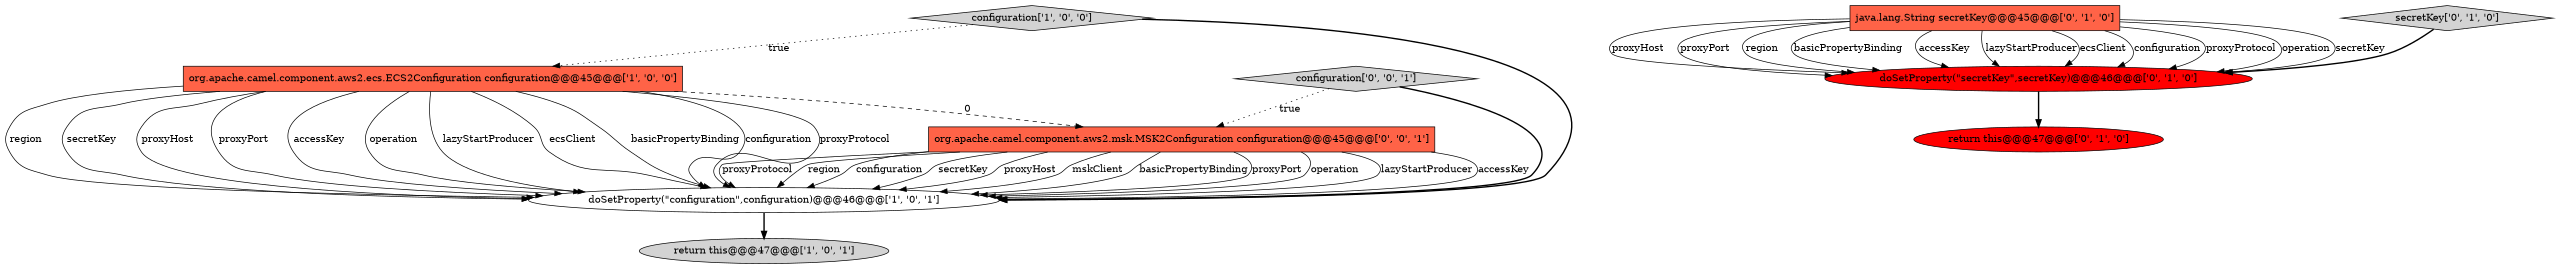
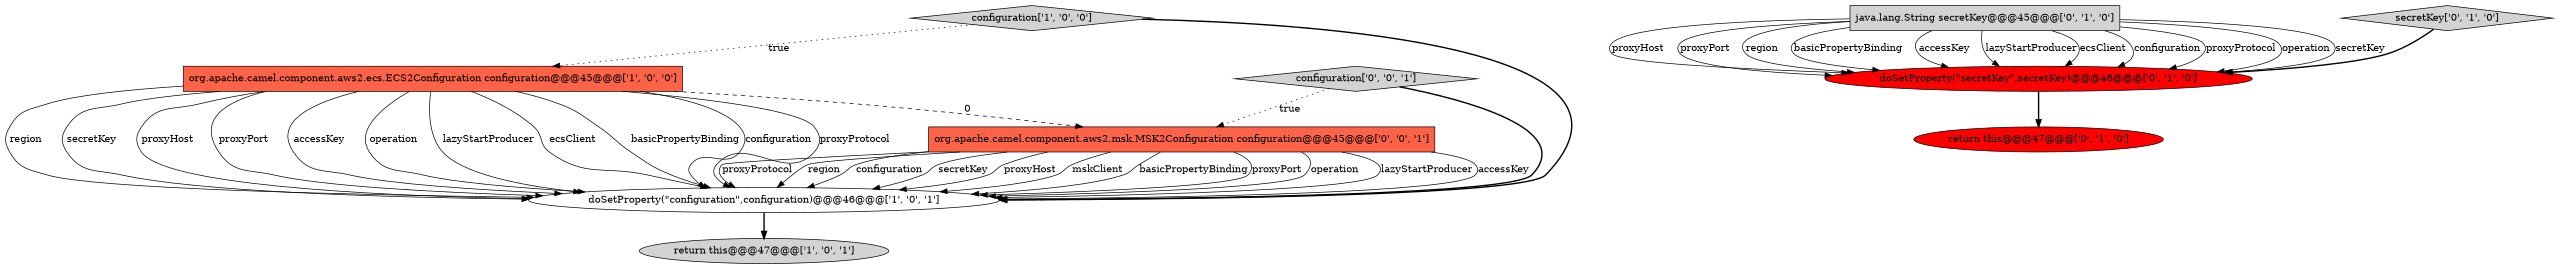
node "java.lang.String secretKey@@@45@@@['0', '1', '0']": fillcolor tomato -> lightgray
